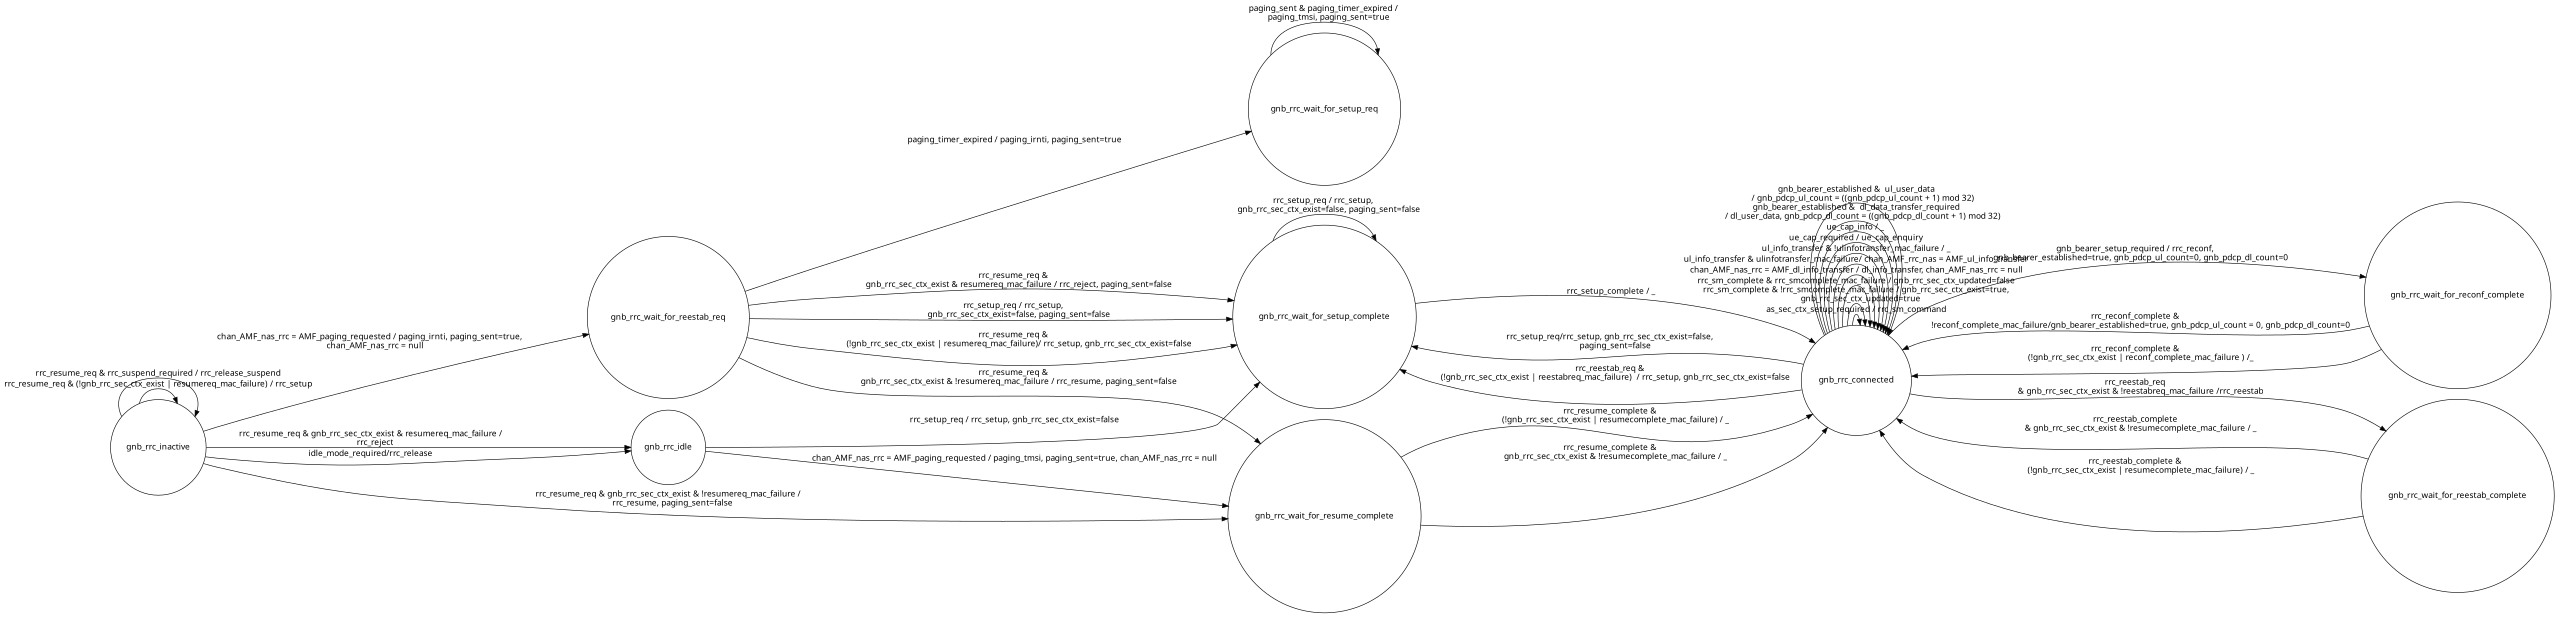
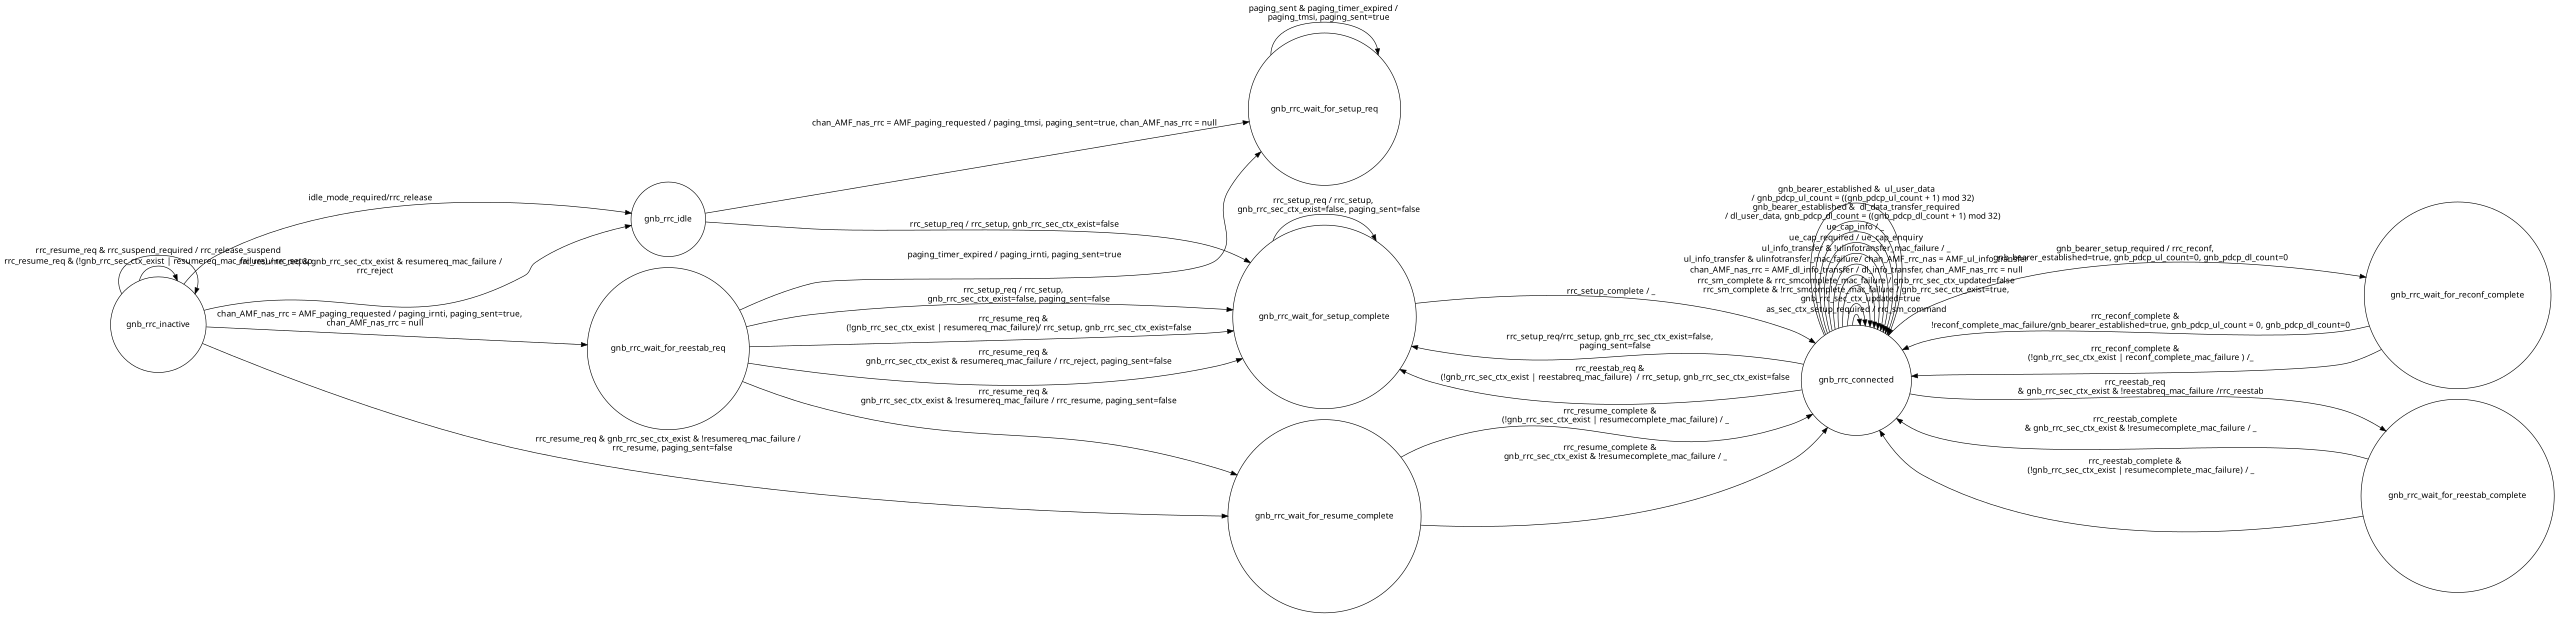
edge "gnb_rrc_idle" -> "gnb_rrc_wait_for_resume_complete": now "gnb_rrc_idle" -> "gnb_rrc_wait_for_setup_req"
